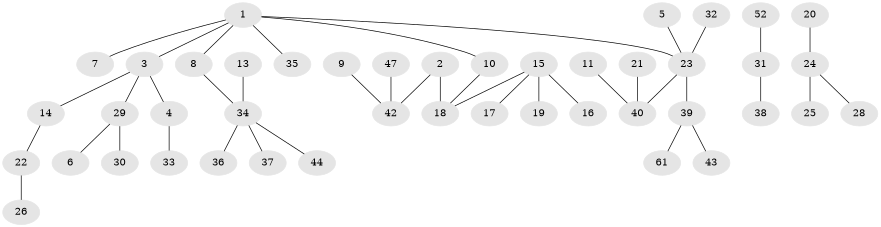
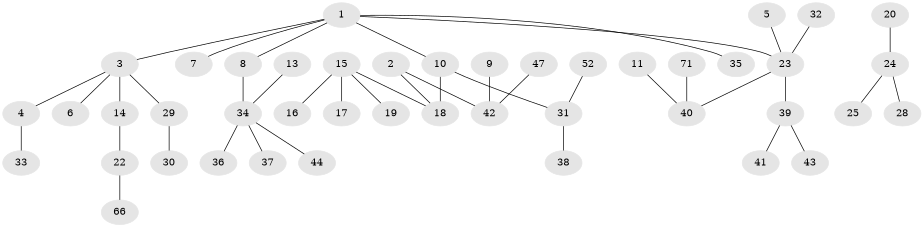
node "21": label "21" -> "71"
edge "10" -- "31": added
edge "29" -- "6": now "3" -- "6"
node "61": label "61" -> "41"
node "26": label "26" -> "66"
